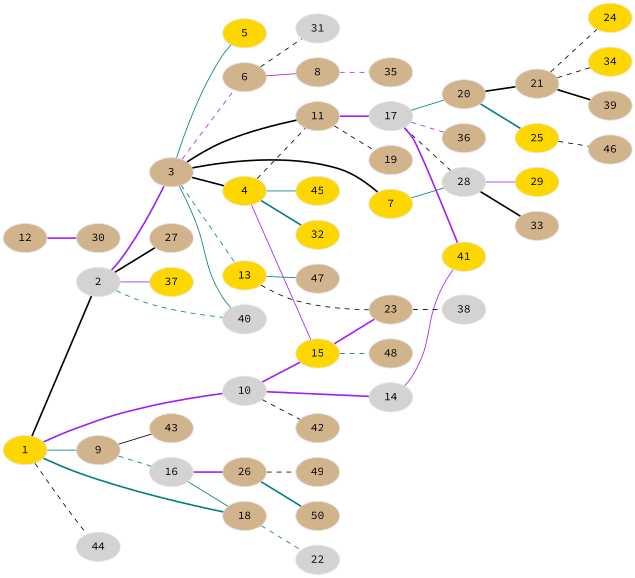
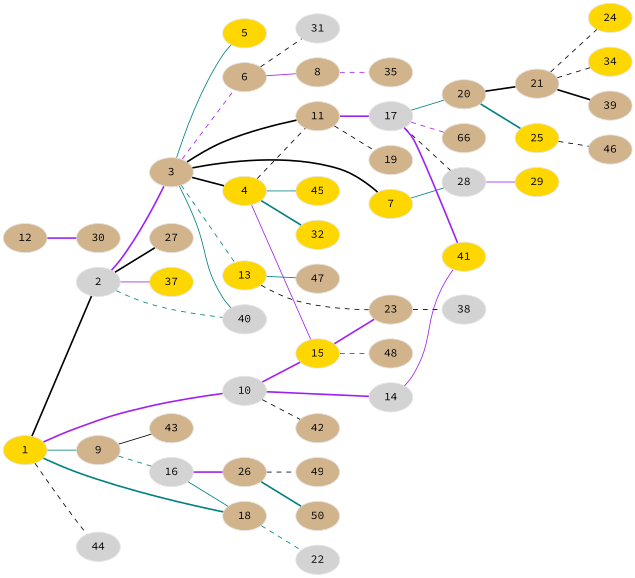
node "36": label "36" -> "66"
node "33": removed
